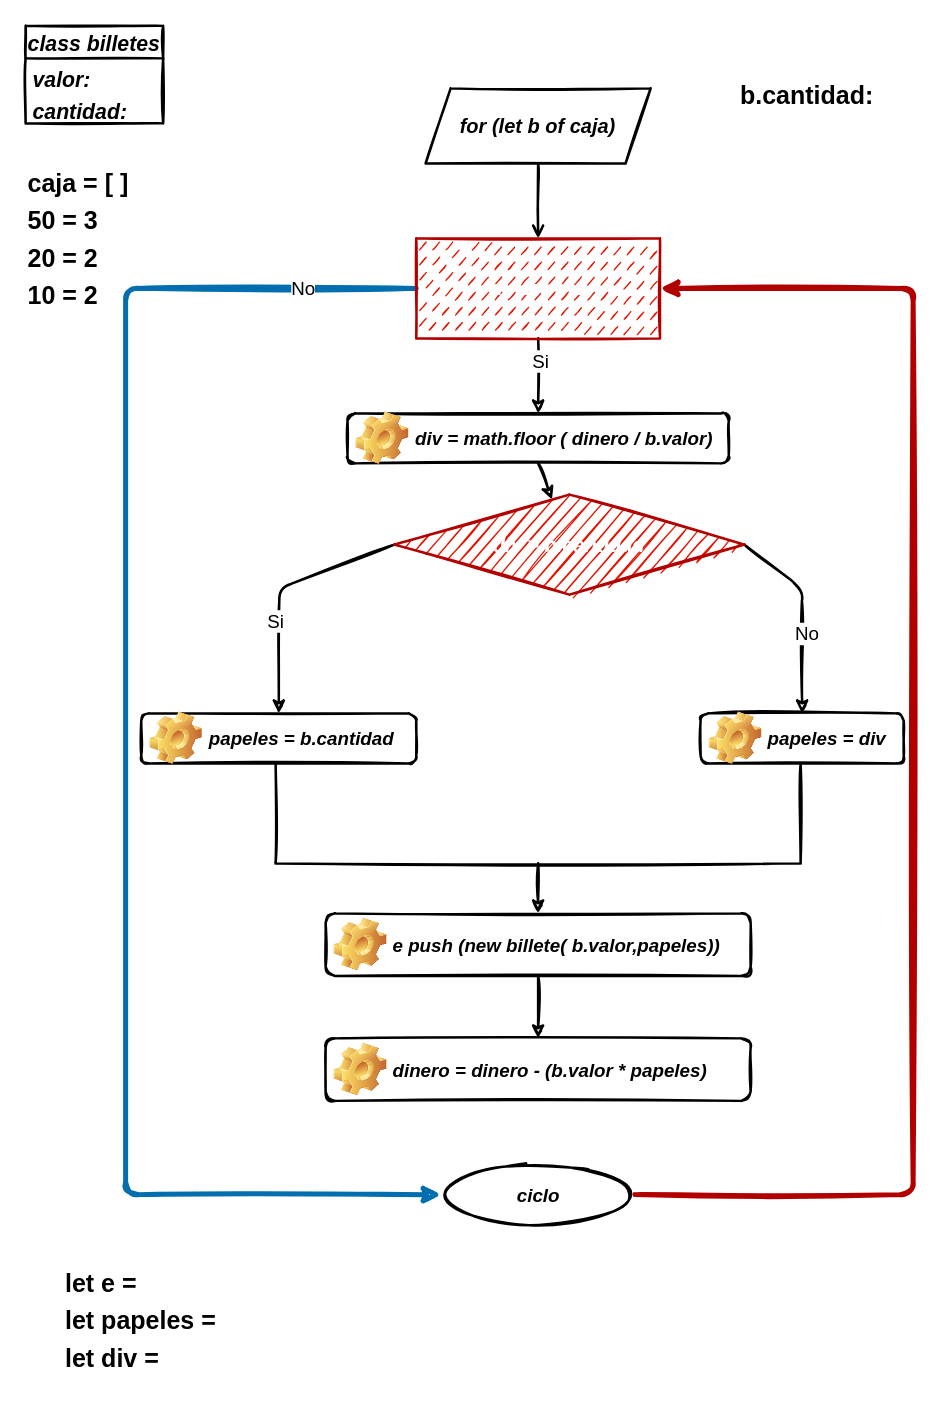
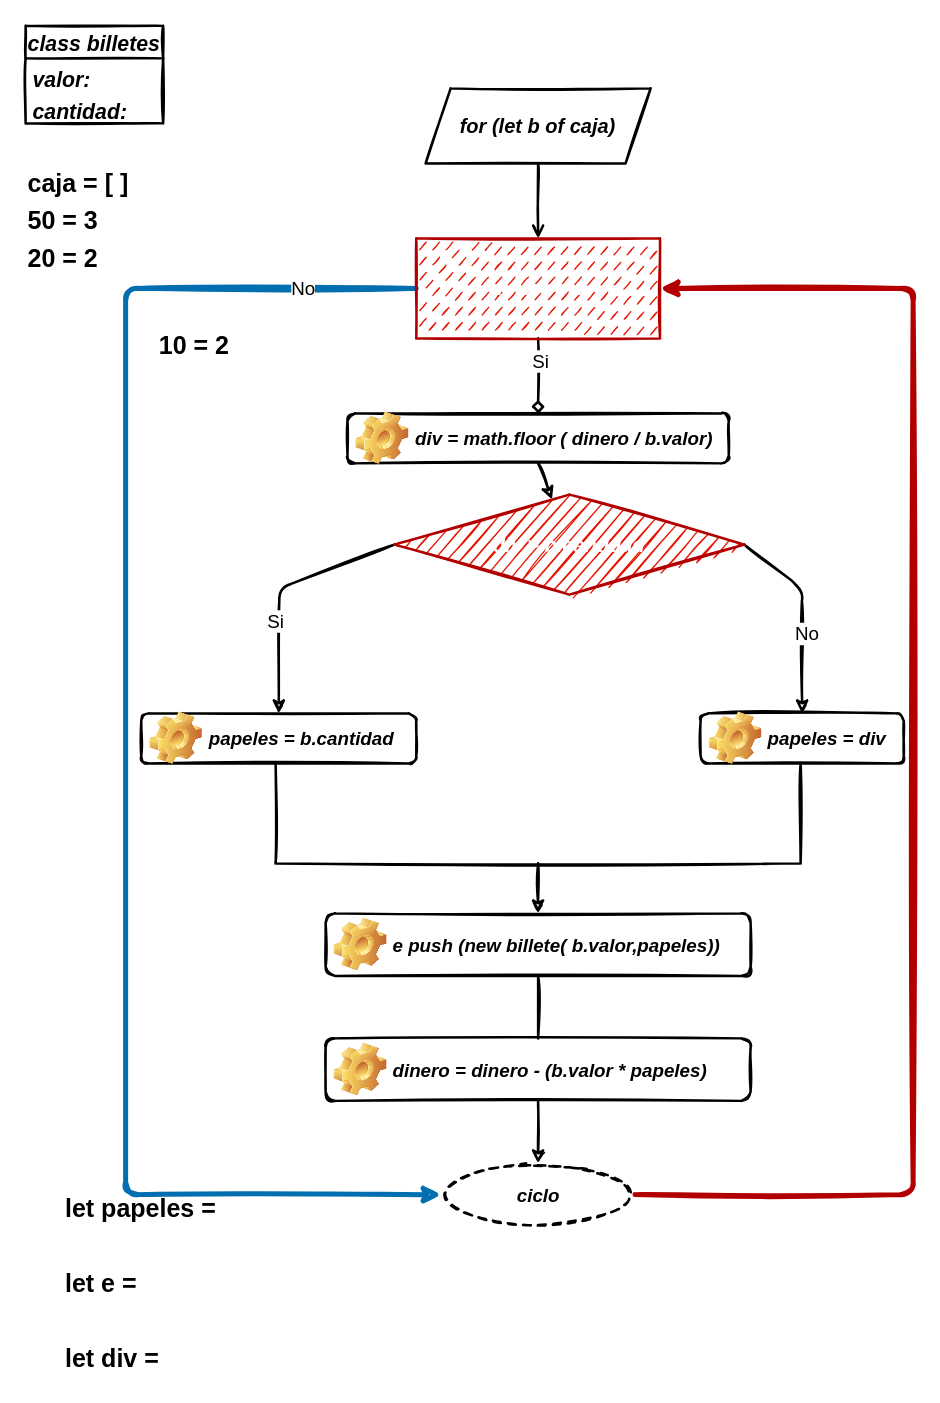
node "b.valor:": label "b.valor:" -> "b.billetes:"
node "b.cantidad:": removed
node "10 = 2": moved (113, 294) -> (244, 344)
edge "dinero > 0" -> "div = math.floor ( dinero / b.valor)": arrowhead classic -> diamond
edge "e push (new billete( b.valor,papeles))" -> "dinero = dinero - (b.valor * papeles)": arrowhead classic -> none
edge "dinero = dinero - (b.valor * papeles)" -> "ciclo": added
node "ciclo": style solid -> dashed
node "let papeles =": moved (151, 1319) -> (151, 1207)
